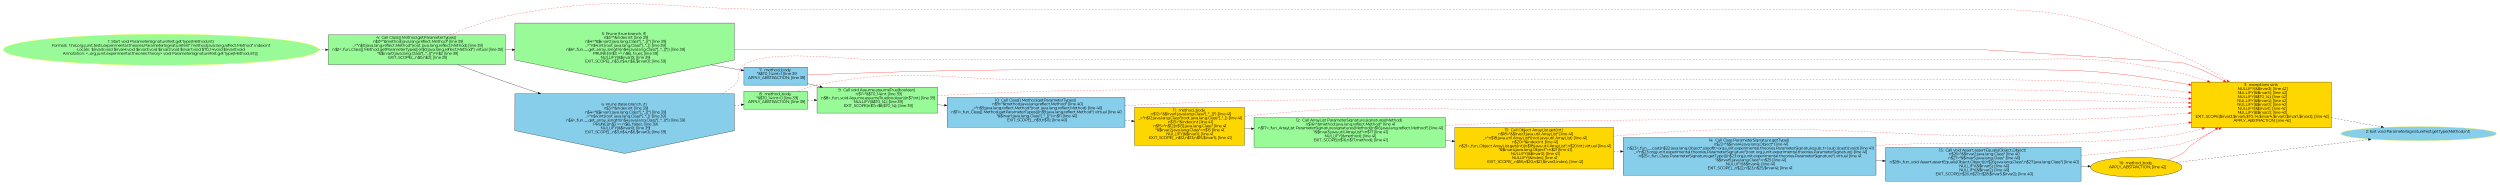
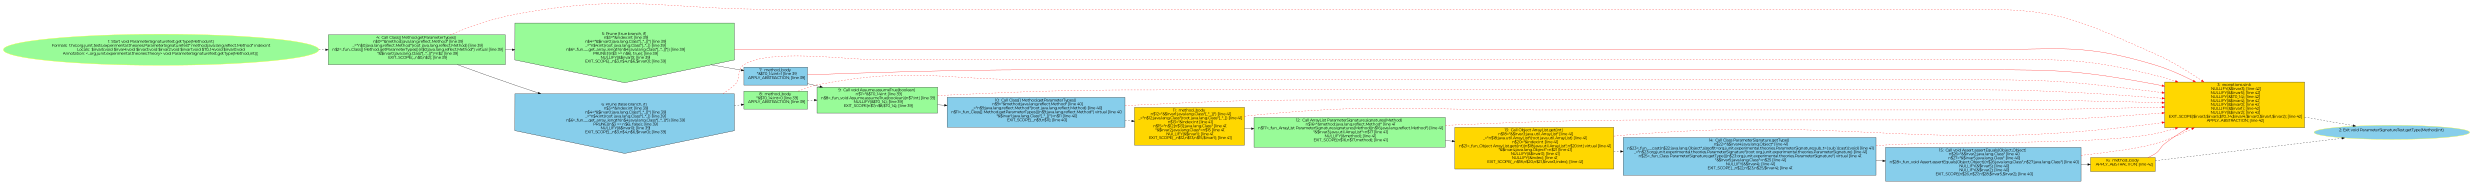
node "16:  method_body APPLY_ABSTRACTION; [line 42]": shape ellipse -> box
